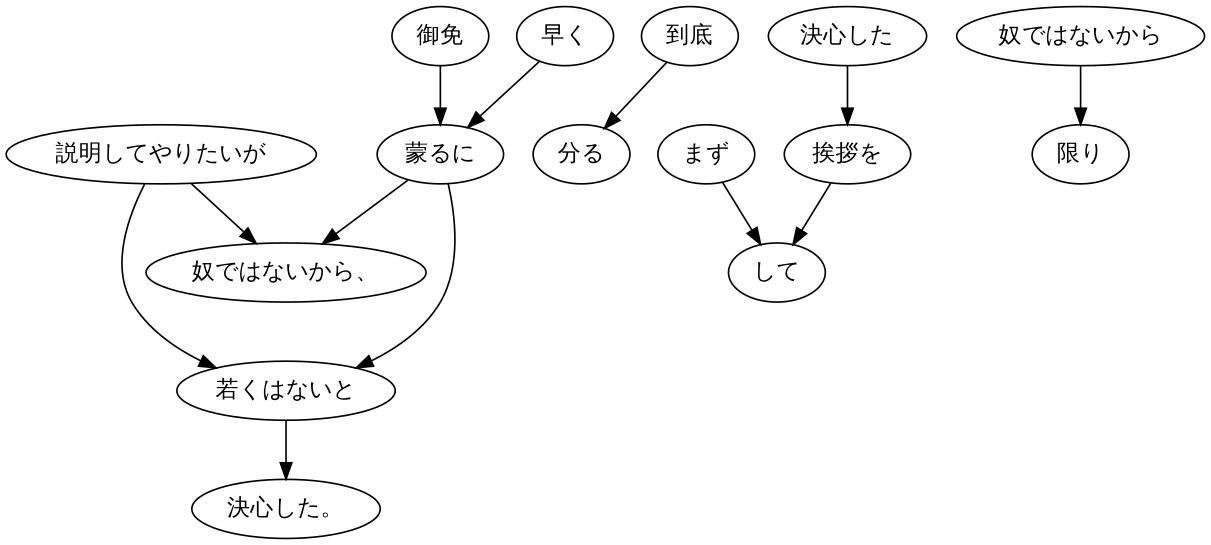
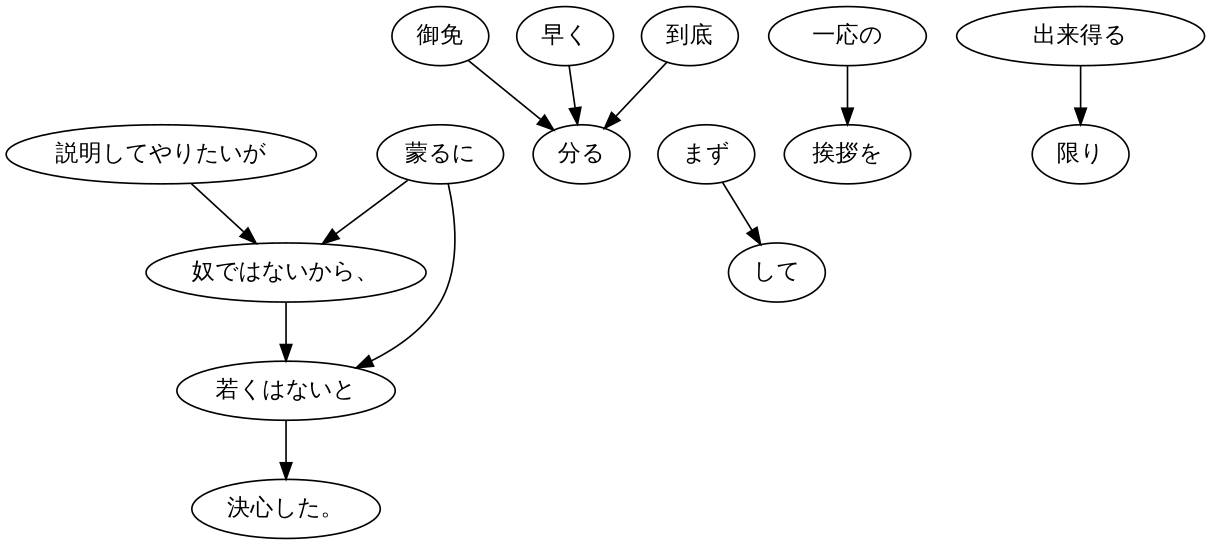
node "決心した": label "決心した" -> "一応の"
node "奴ではないから": label "奴ではないから" -> "出来得る"
edge "御免" -> "蒙るに": now "御免" -> "分る"
edge "早く" -> "蒙るに": now "早く" -> "分る"
edge "挨拶を" -> "して": removed
edge "説明してやりたいが" -> "若くはないと": now "奴ではないから、" -> "若くはないと"
